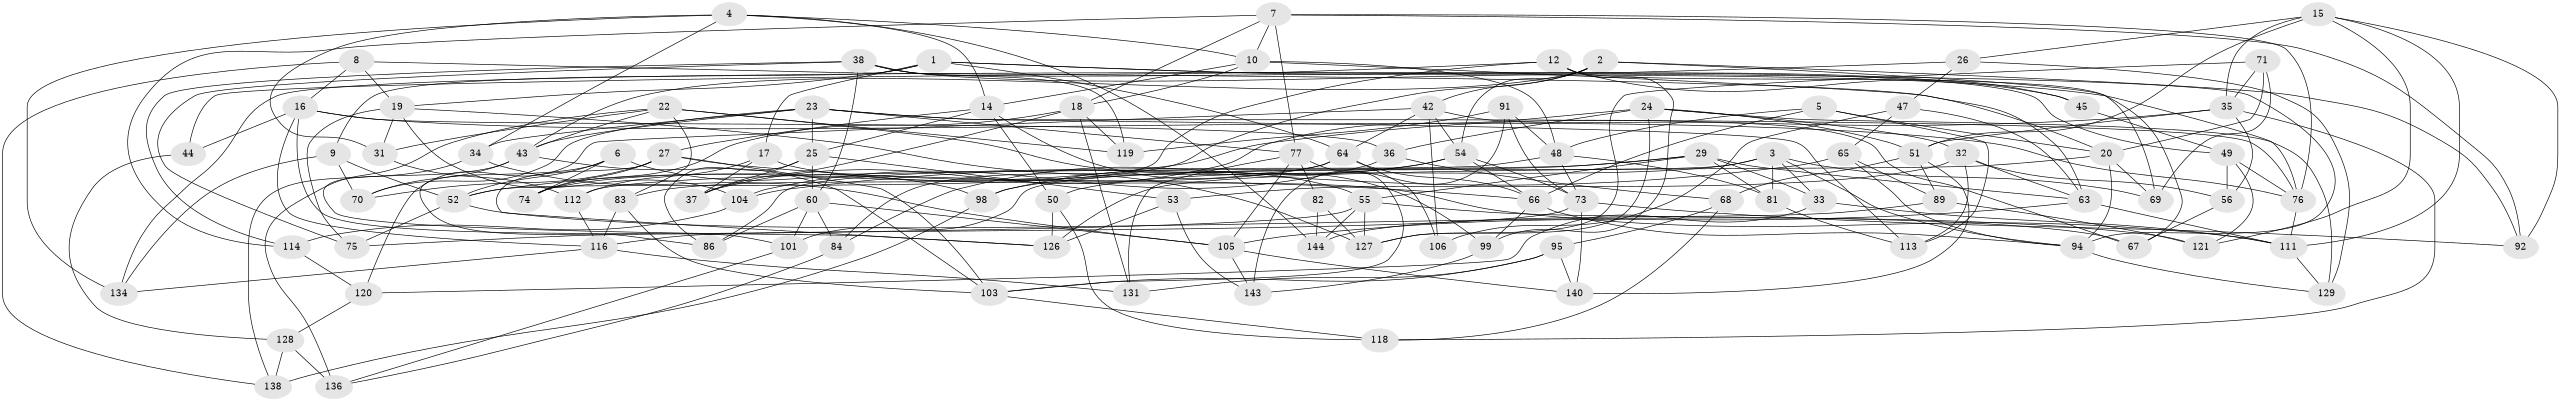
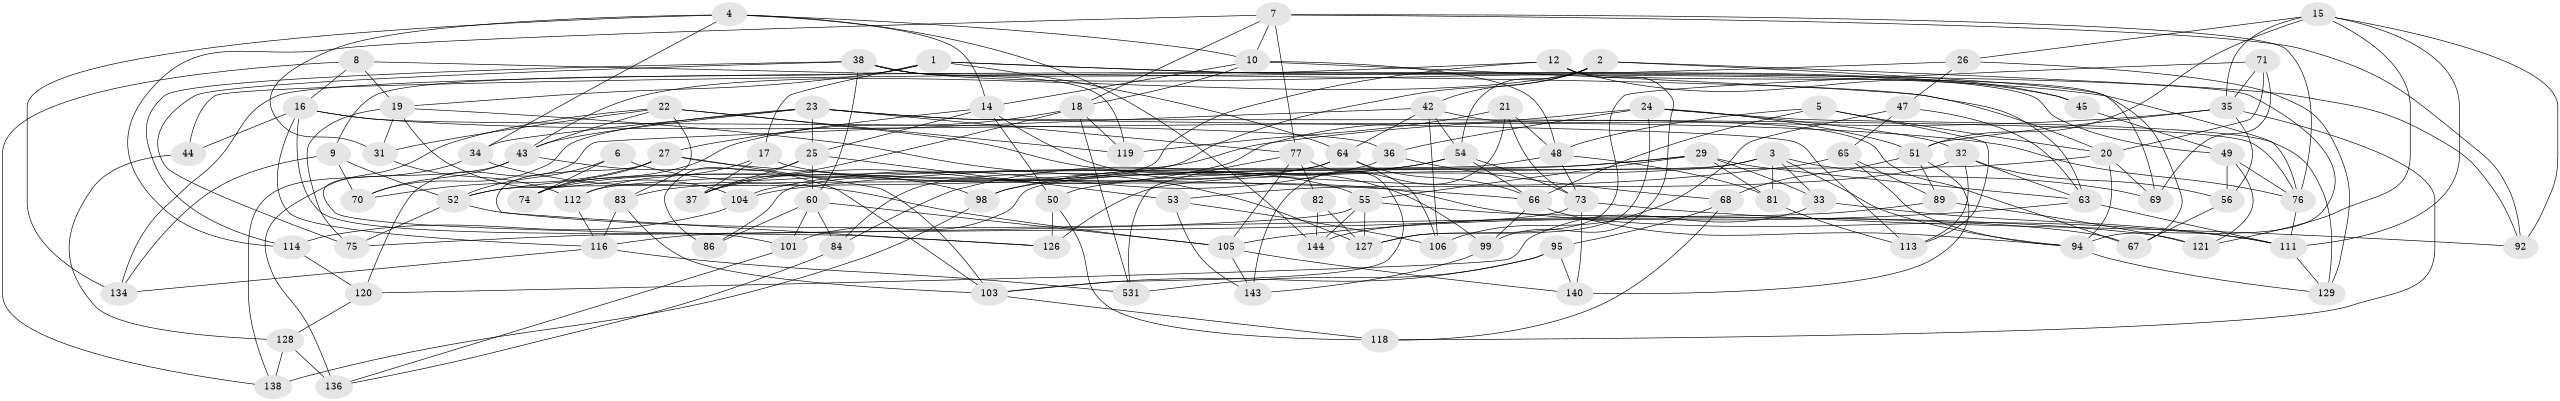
node "91": label "91" -> "21"
edge "6" -- "86": removed
edge "53" -- "126": now "53" -- "106"
node "131": label "131" -> "531"
